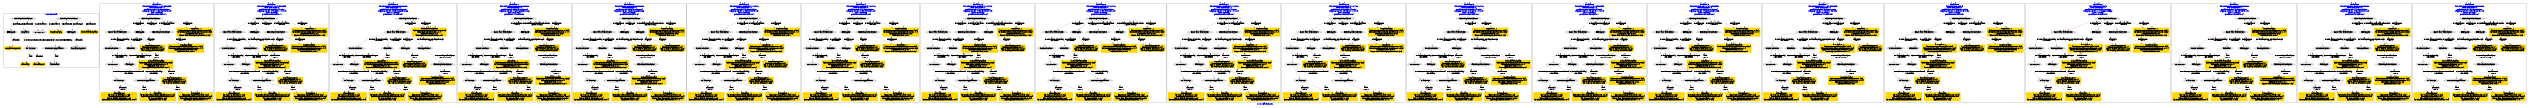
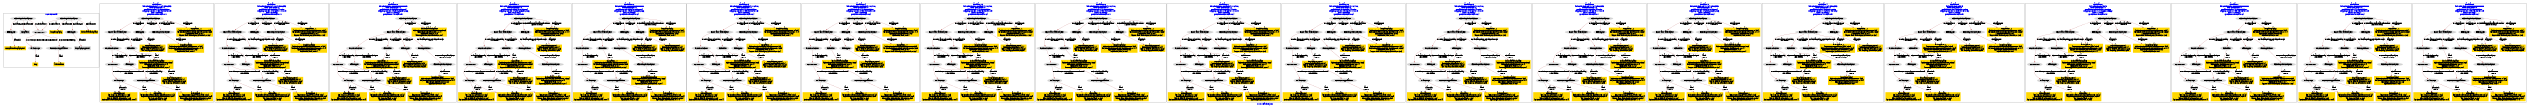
node "occupation_type_uri": label "occupation_type_uri" -> "occupation_biography_uri"
node "nationality": label "nationality" -> "long"
node "nationality_uri": removed
node "artist_name": fillcolor lightgray -> gold
